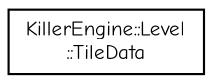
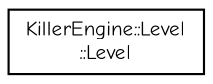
node "KillerEngine::Level ::TileData": label "KillerEngine::Level ::TileData" -> "KillerEngine::Level ::Level"
